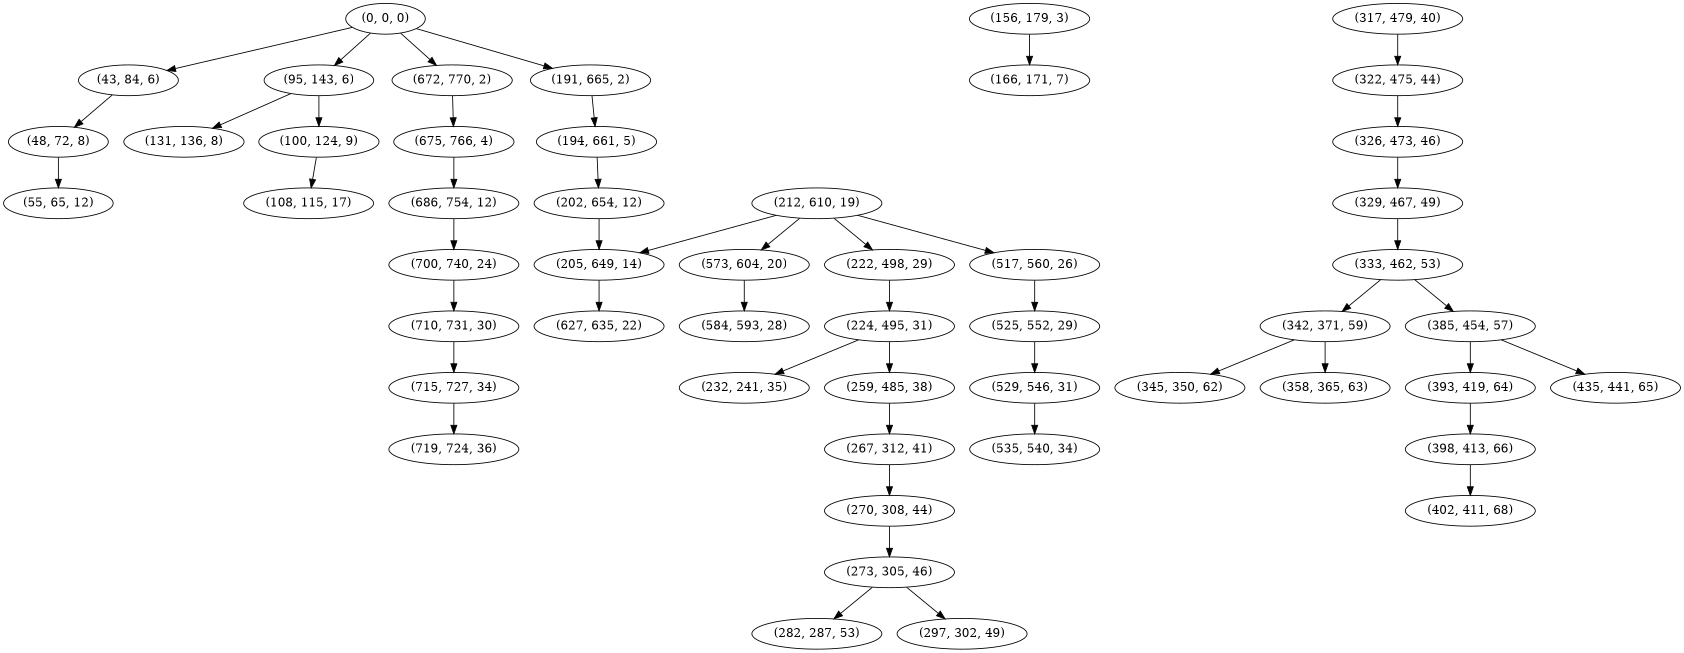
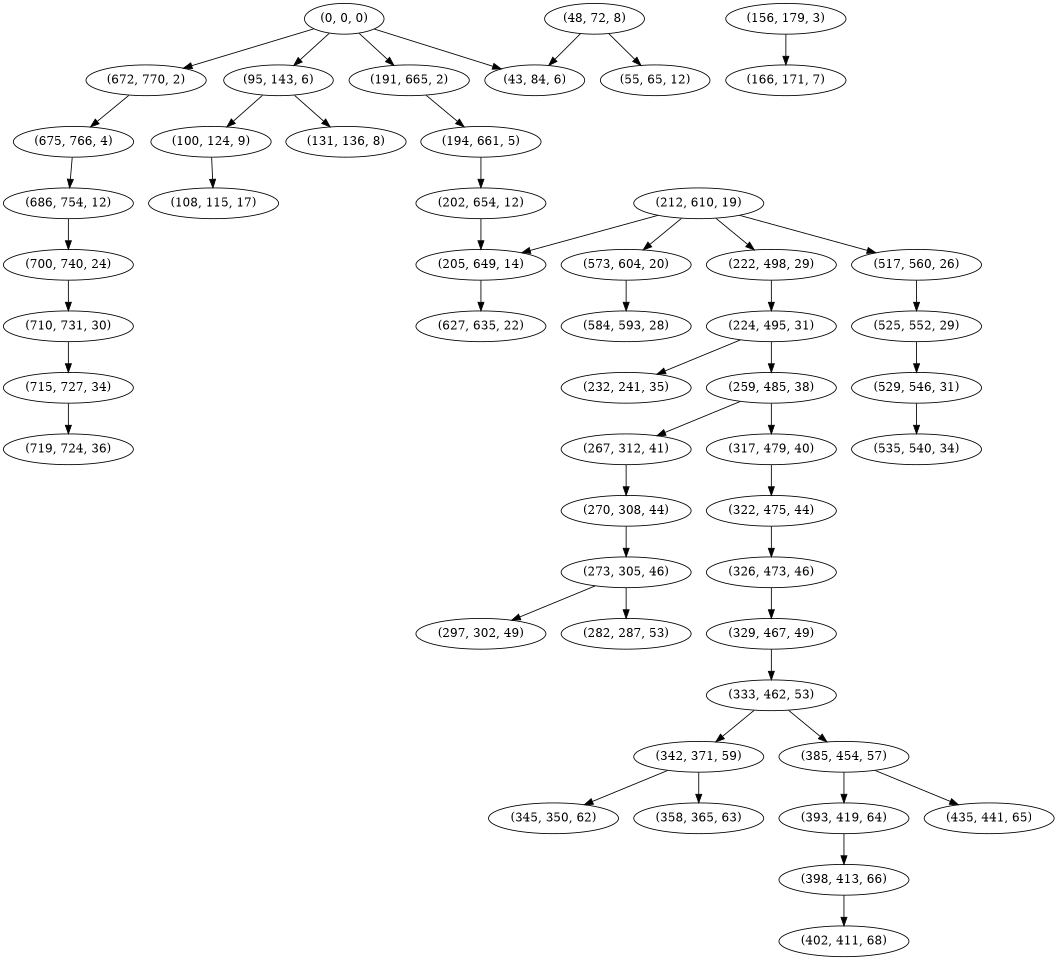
edge "(43, 84, 6)" -> "(48, 72, 8)": reversed
edge "(259, 485, 38)" -> "(317, 479, 40)": added
